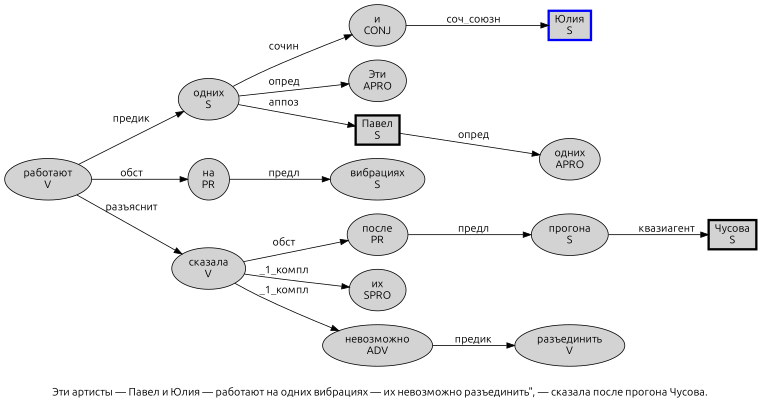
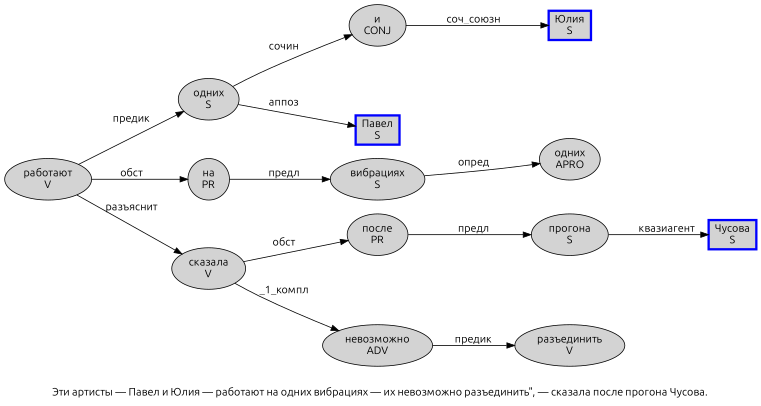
node "Эти APRO": removed
node "Павел S": color black -> blue
edge "Павел S" -> "одних APRO": now "вибрациях S" -> "одних APRO"
node "Чусова S": color black -> blue
node "их SPRO": removed
